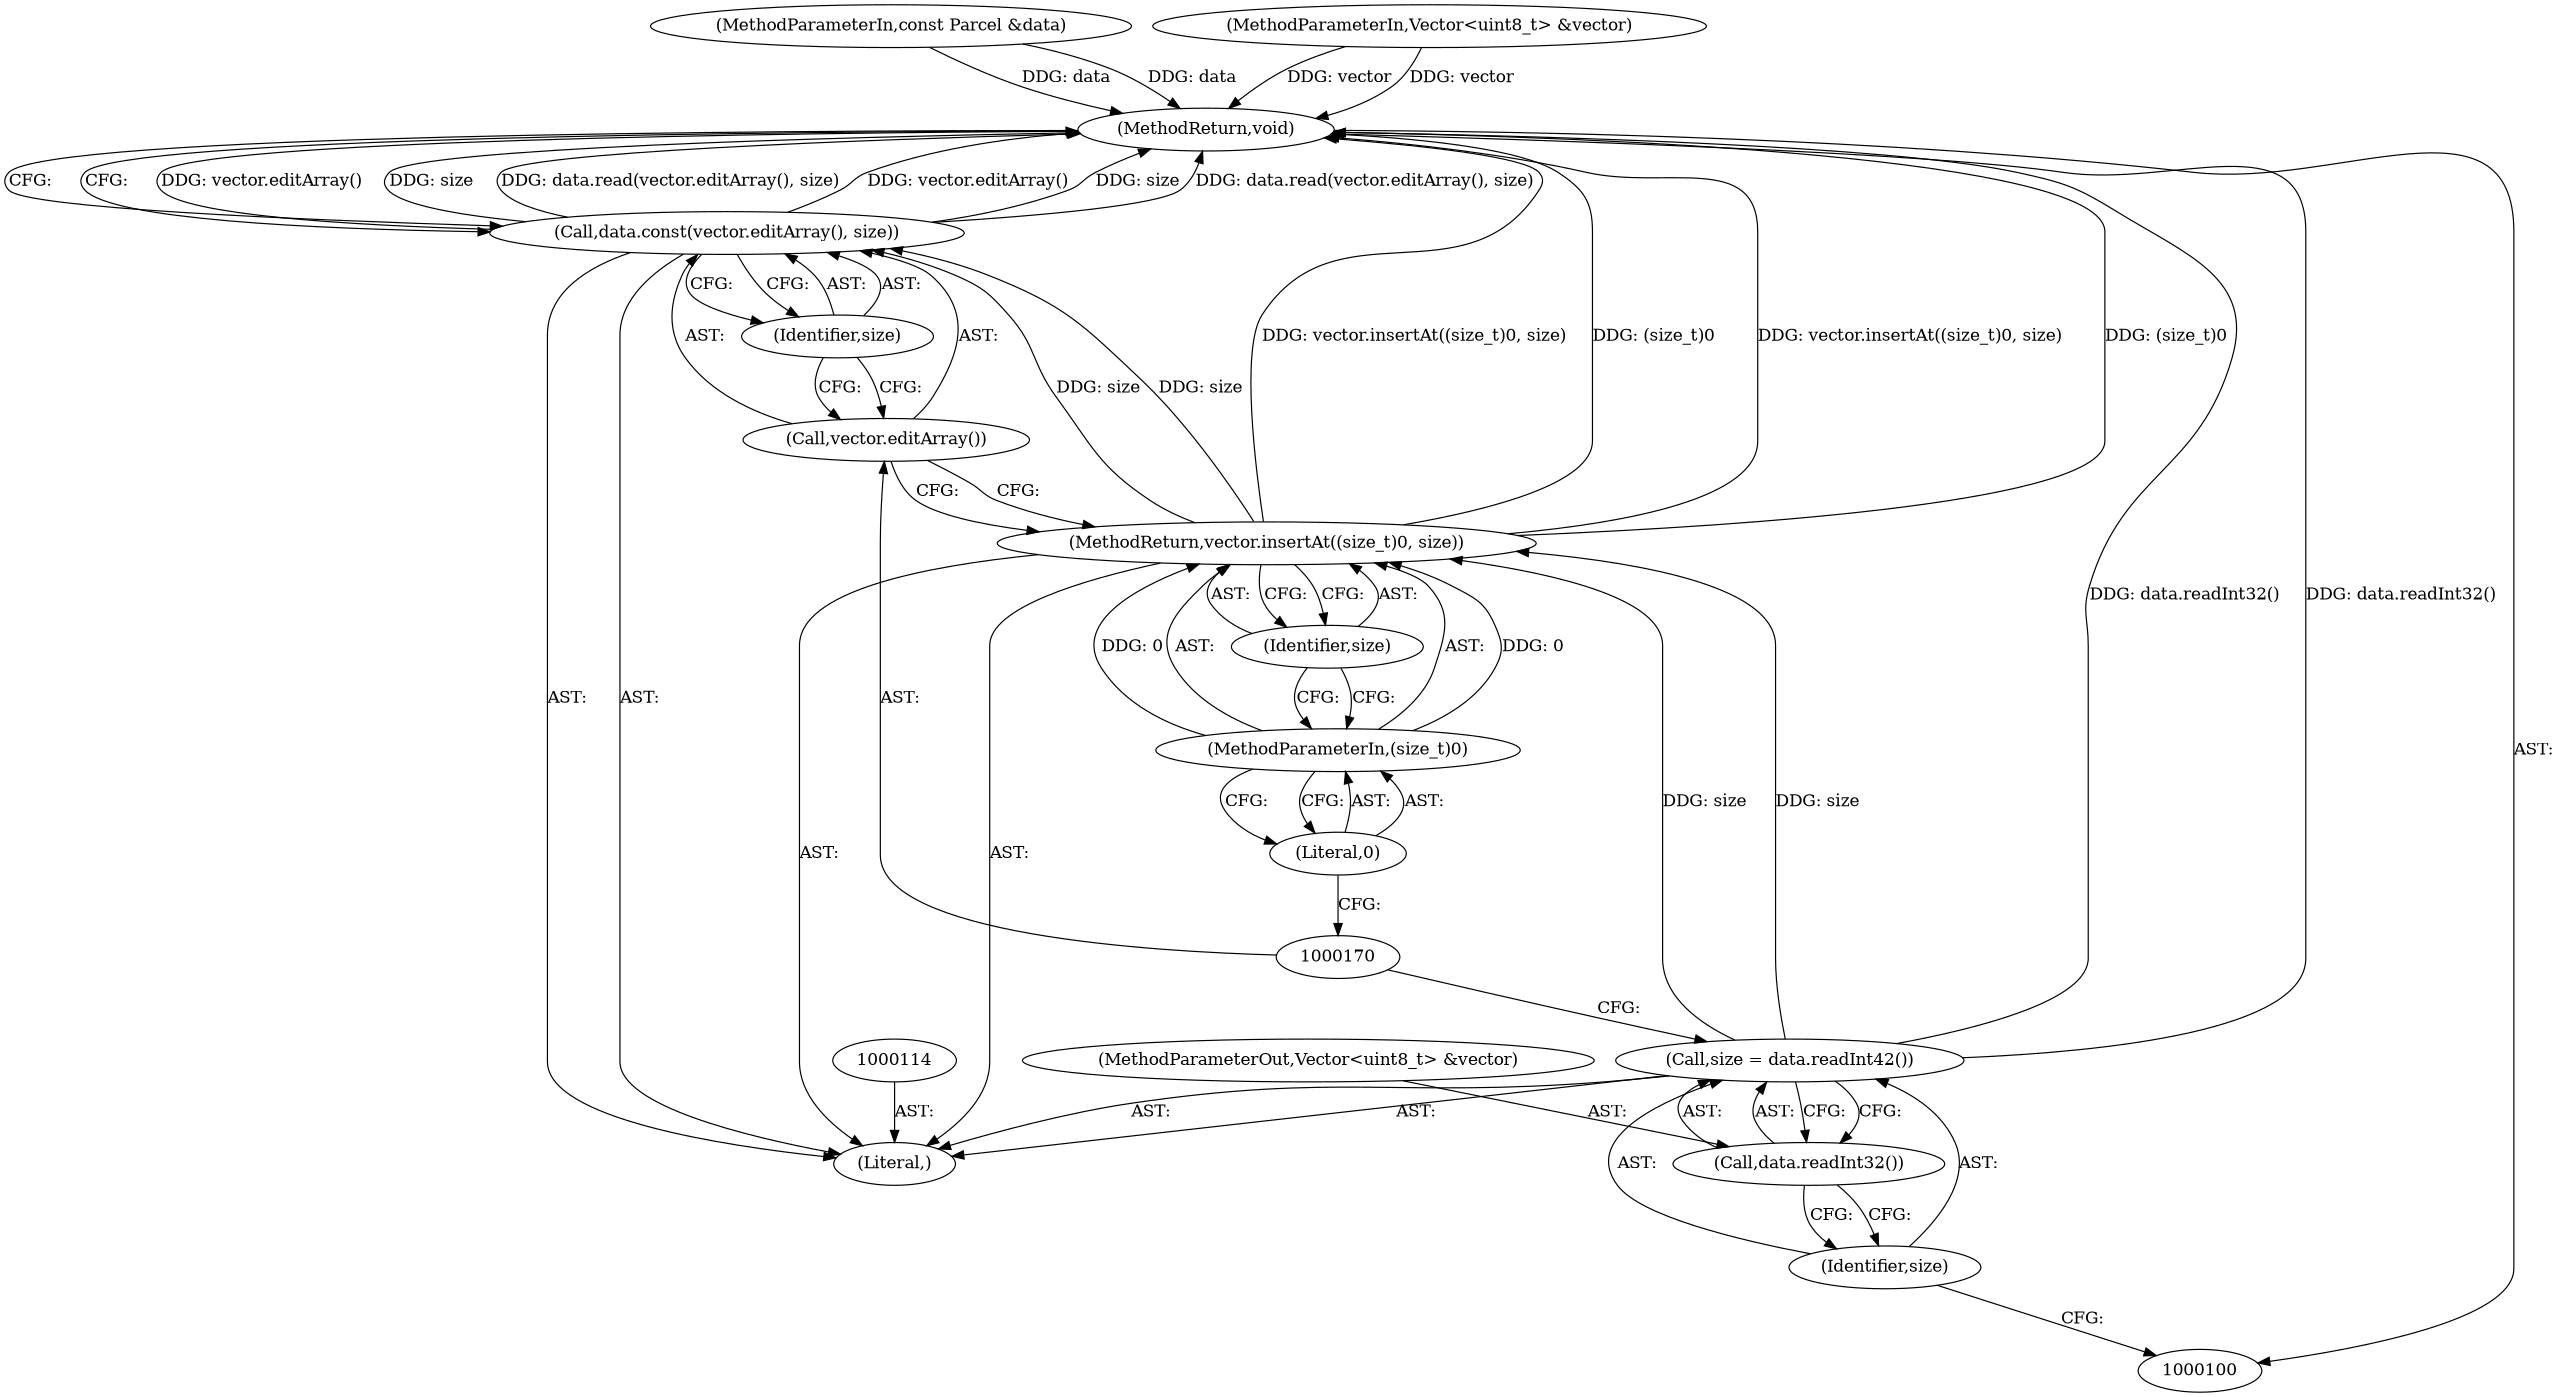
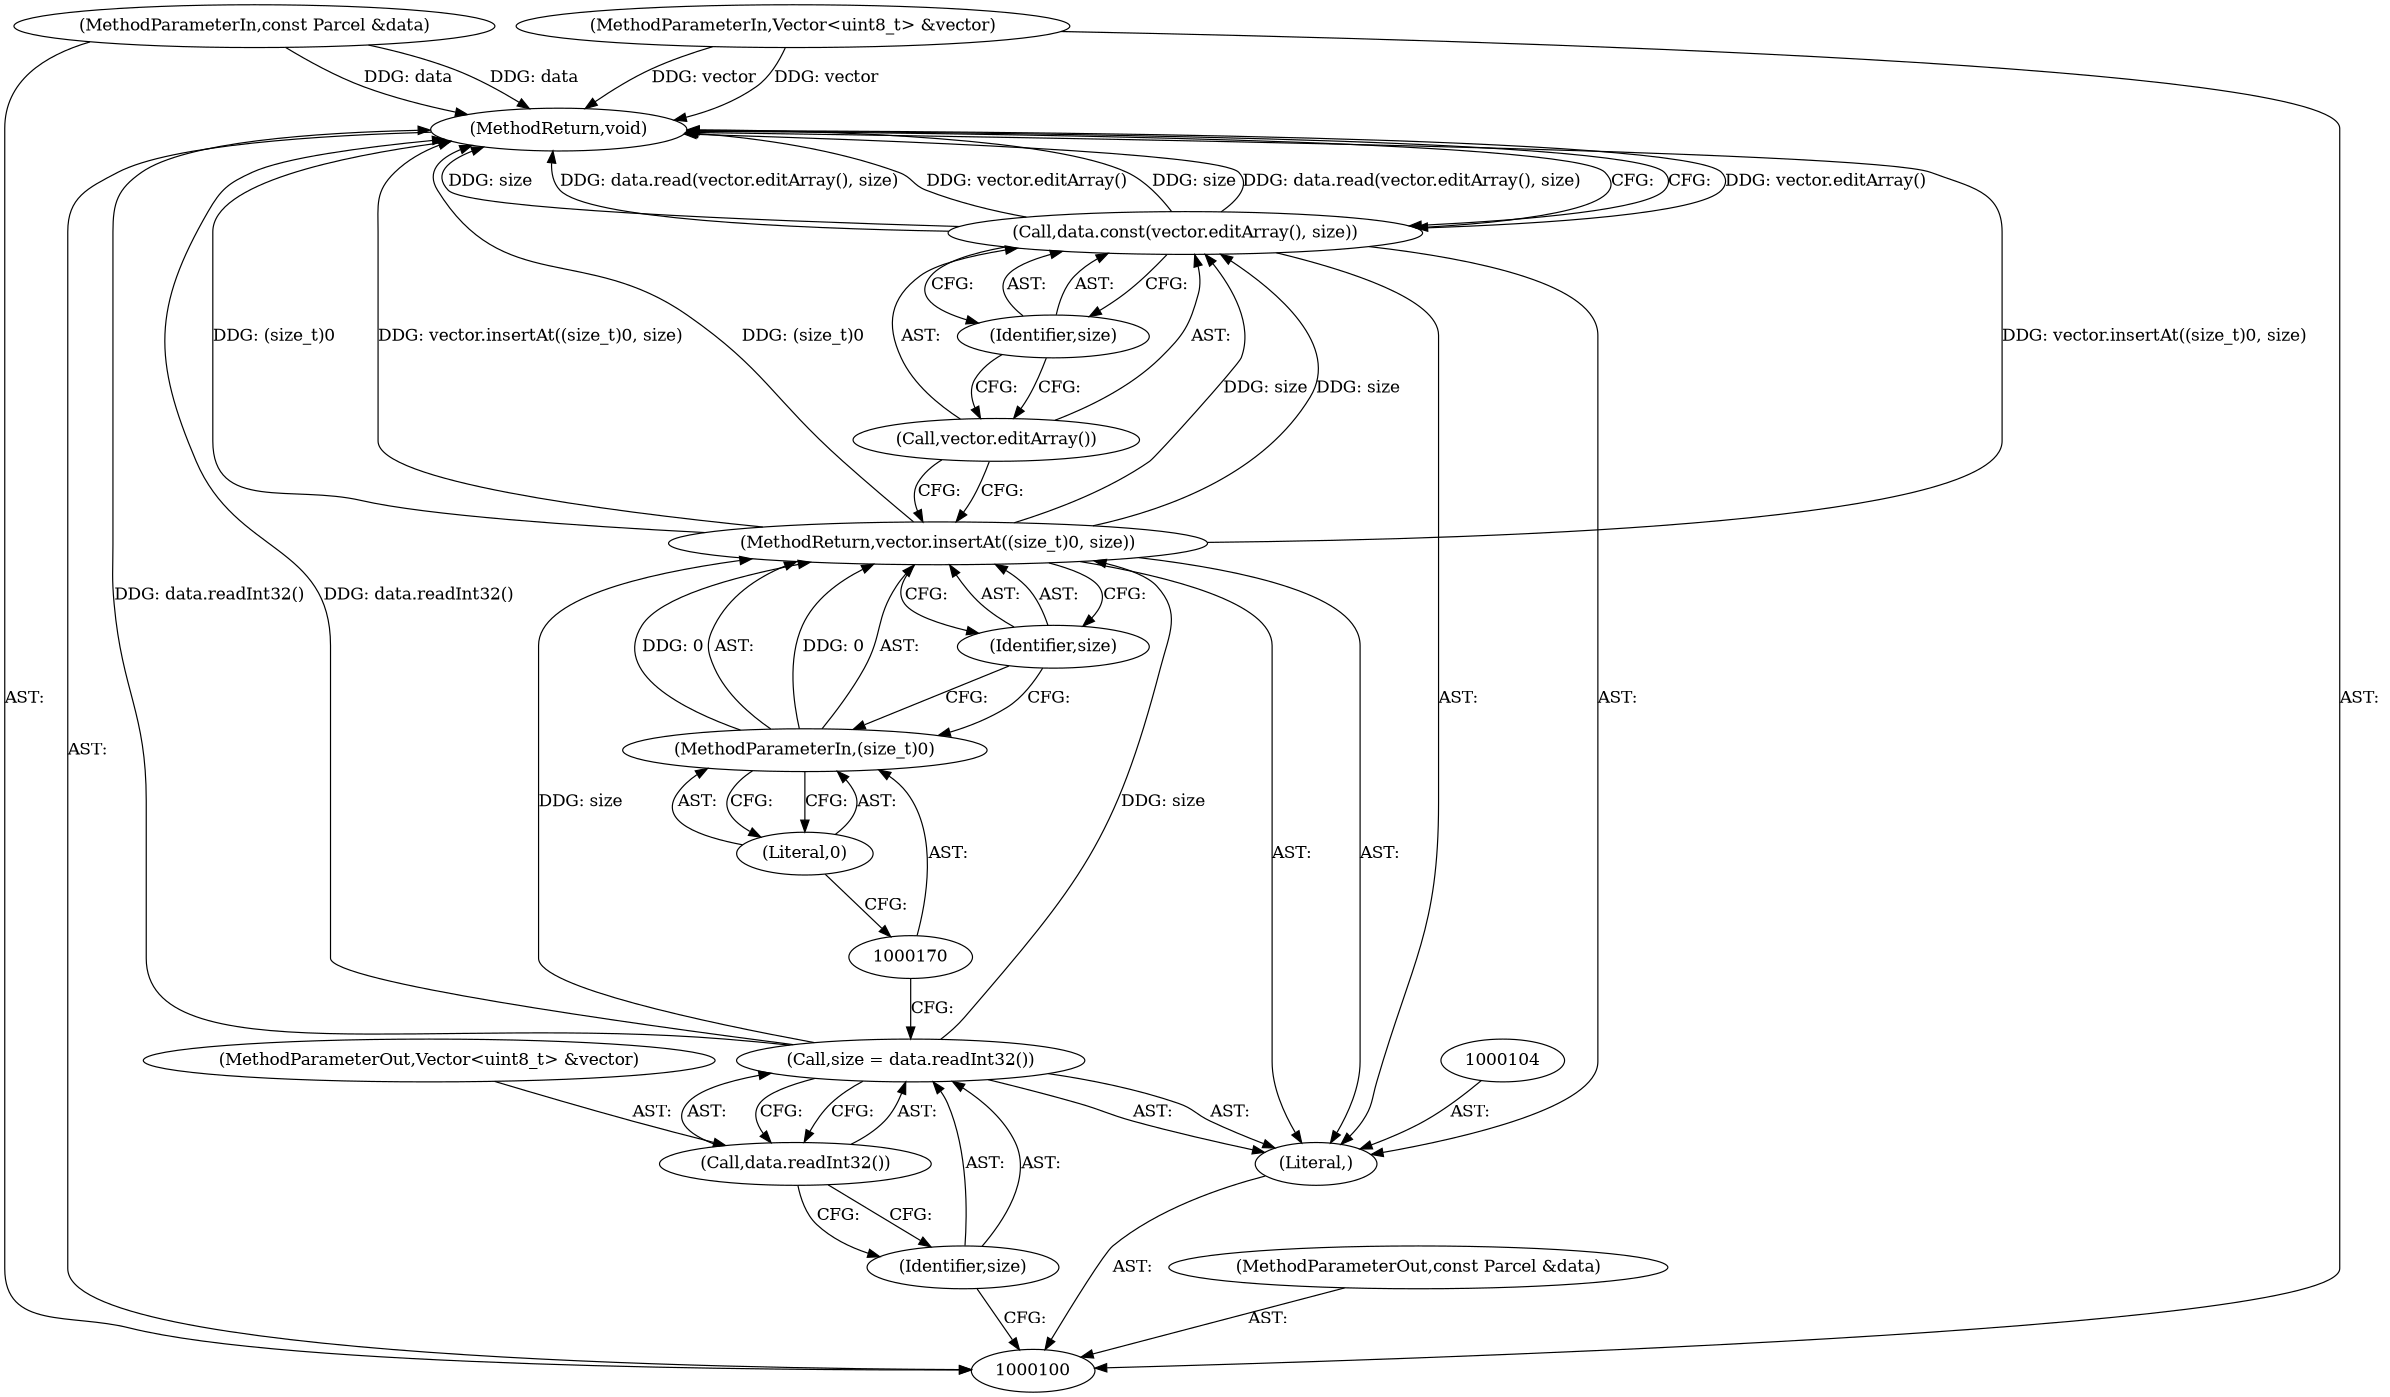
edge "(MethodParameterIn,Vector<uint8_t> &vector)" -> "1000100": added, label "AST:"
edge "1000170" -> "(Call,vector.editArray())": now "1000170" -> "(MethodParameterIn,(size_t)0)"
node "1000114": label "1000114" -> "1000104"
node "(Call,size = data.readInt42())": label "(Call,size = data.readInt42())" -> "(Call,size = data.readInt32())"
edge "(MethodParameterIn,const Parcel &data)" -> "1000100": added, label "AST:"
edge "(Literal,)" -> "1000100": added, label "AST:"
node "(MethodParameterOut,const Parcel &data)": added
